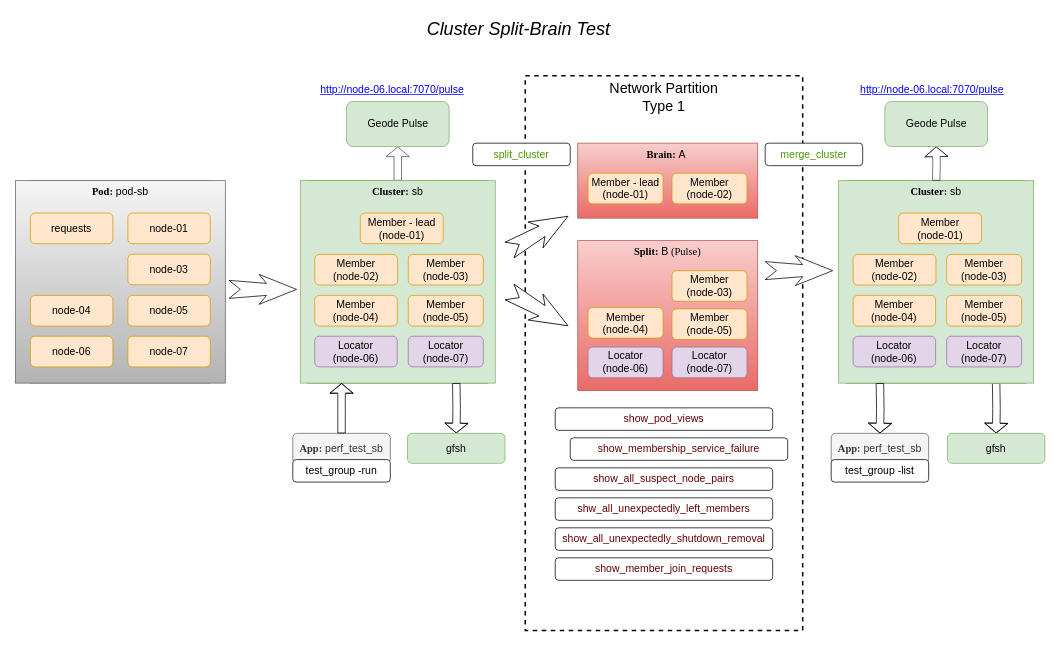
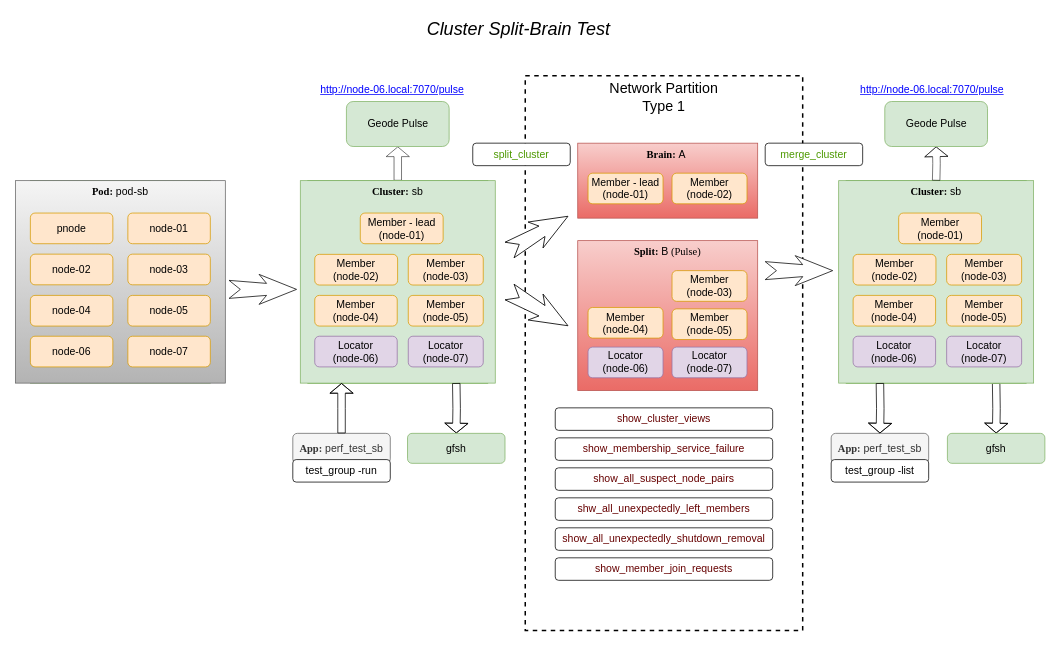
node "requests": label "requests" -> "pnode"
node "node-02": added
node "show_pod_views": label "show_pod_views" -> "show_cluster_views"
node "show_membership_service_failure": moved (679, 449) -> (664, 449)
